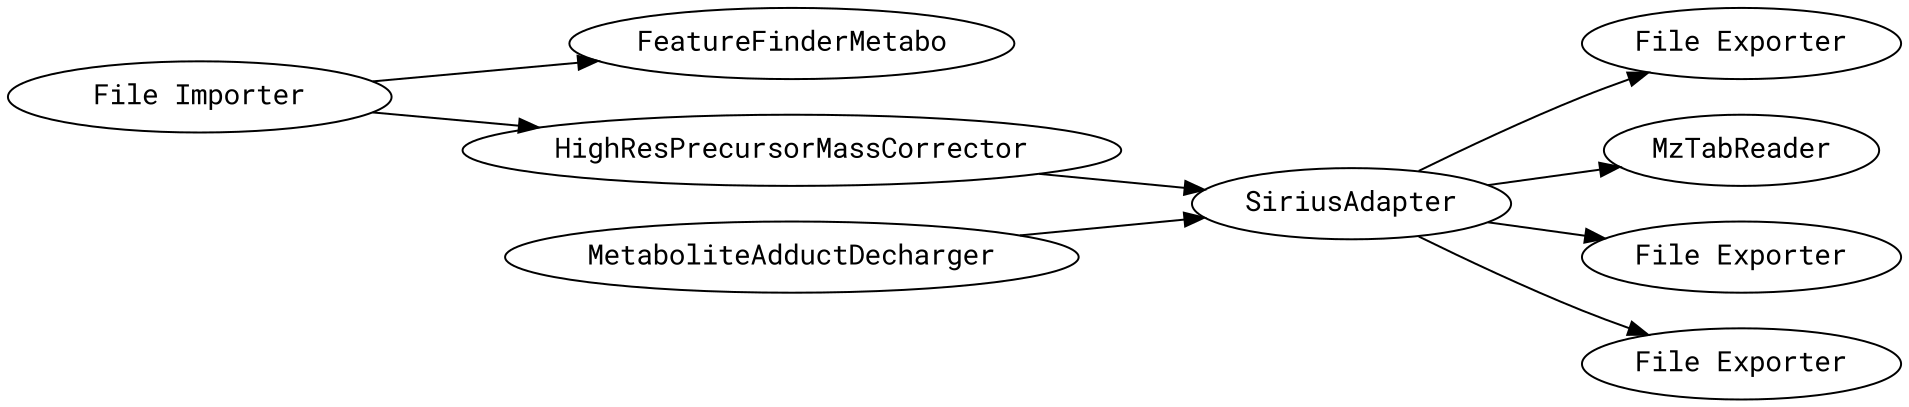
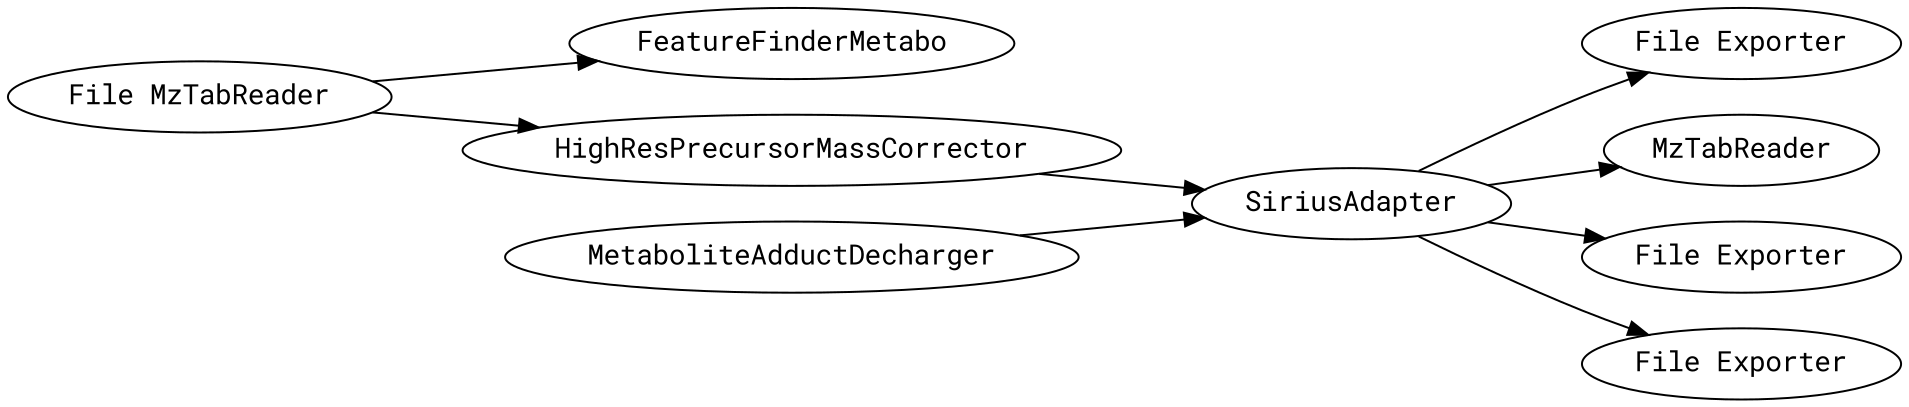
node "File Importer": label "File Importer" -> "File MzTabReader"
